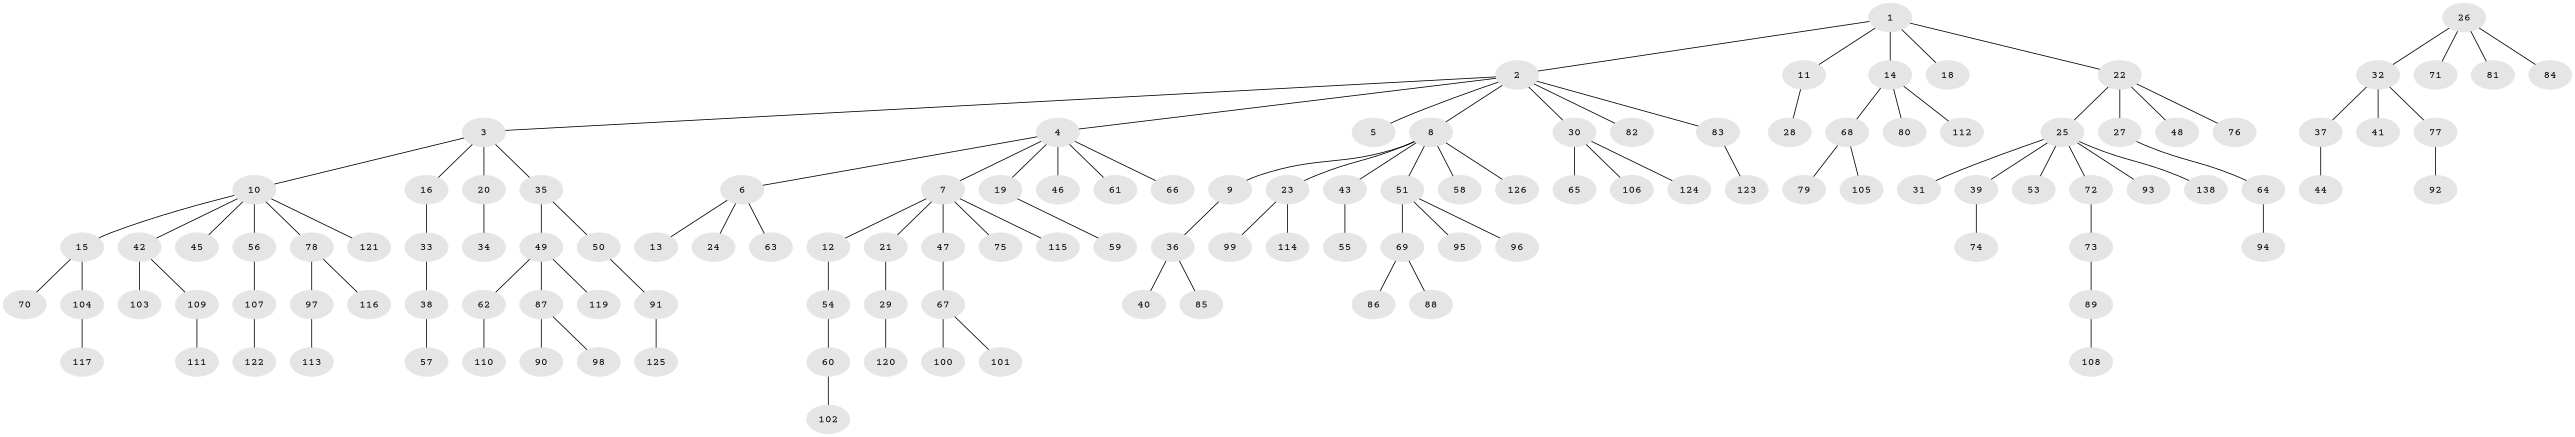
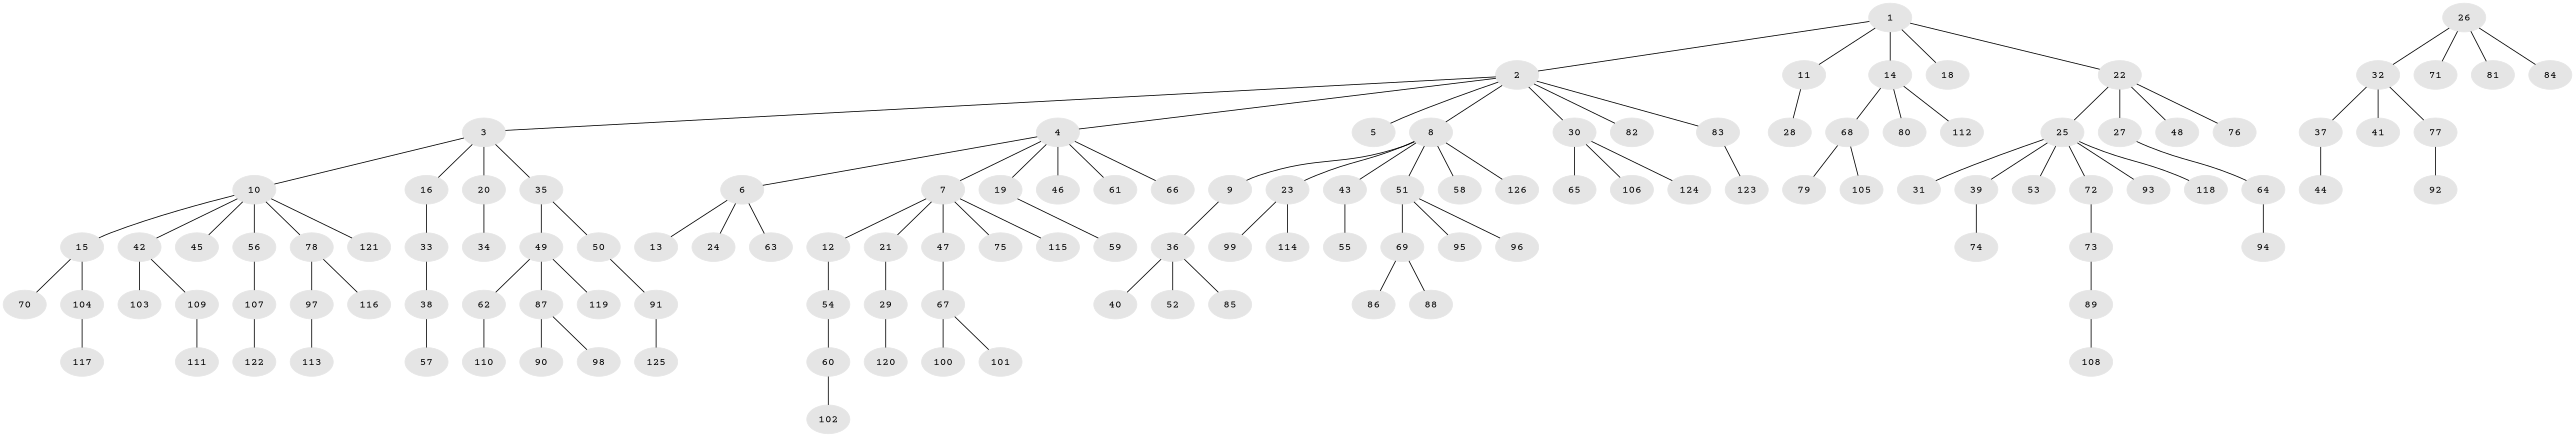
node "138": label "138" -> "118"
node "52": added
